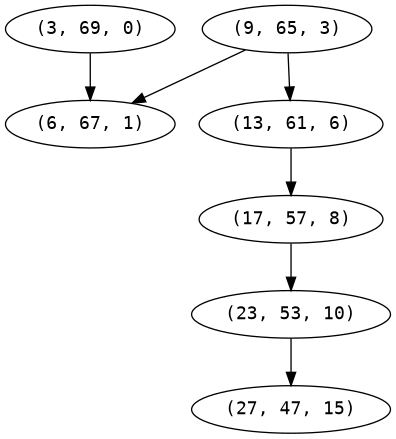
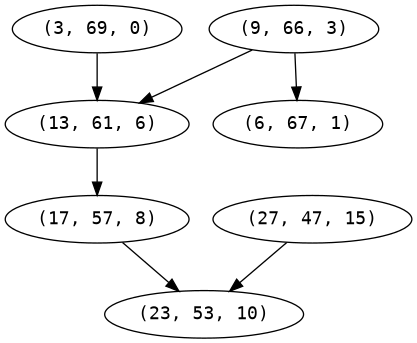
node "(9, 65, 3)": label "(9, 65, 3)" -> "(9, 66, 3)"
edge "(3, 69, 0)" -> "(6, 67, 1)": now "(3, 69, 0)" -> "(13, 61, 6)"
edge "(23, 53, 10)" -> "(27, 47, 15)": reversed
